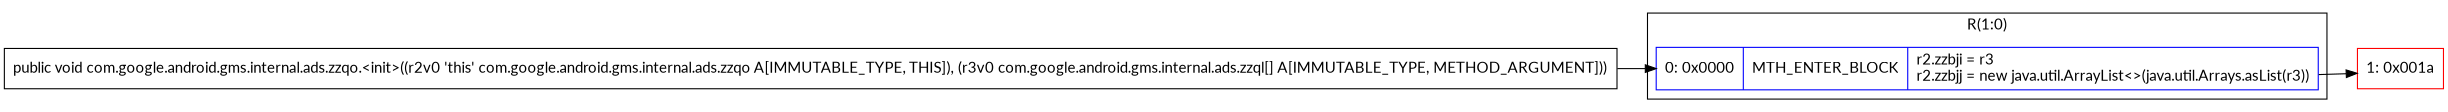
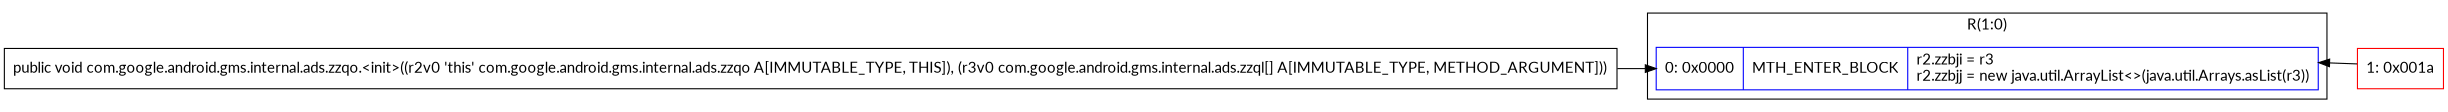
edge "0: 0x0000" -> "1: 0x001a": reversed
